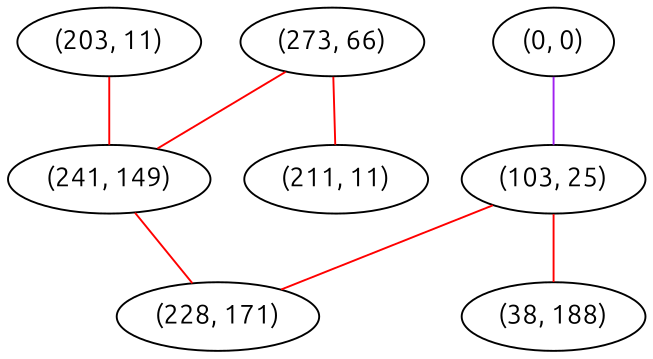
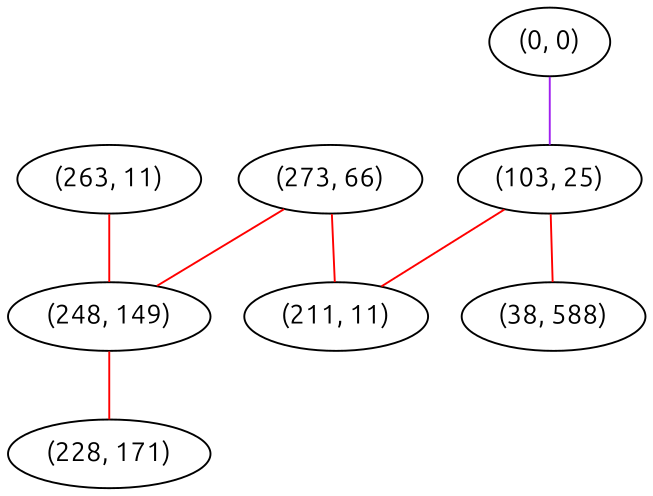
node "(203, 11)": label "(203, 11)" -> "(263, 11)"
node "(241, 149)": label "(241, 149)" -> "(248, 149)"
edge "(103, 25)" -- "(228, 171)": now "(103, 25)" -- "(211, 11)"
node "(38, 188)": label "(38, 188)" -> "(38, 588)"
